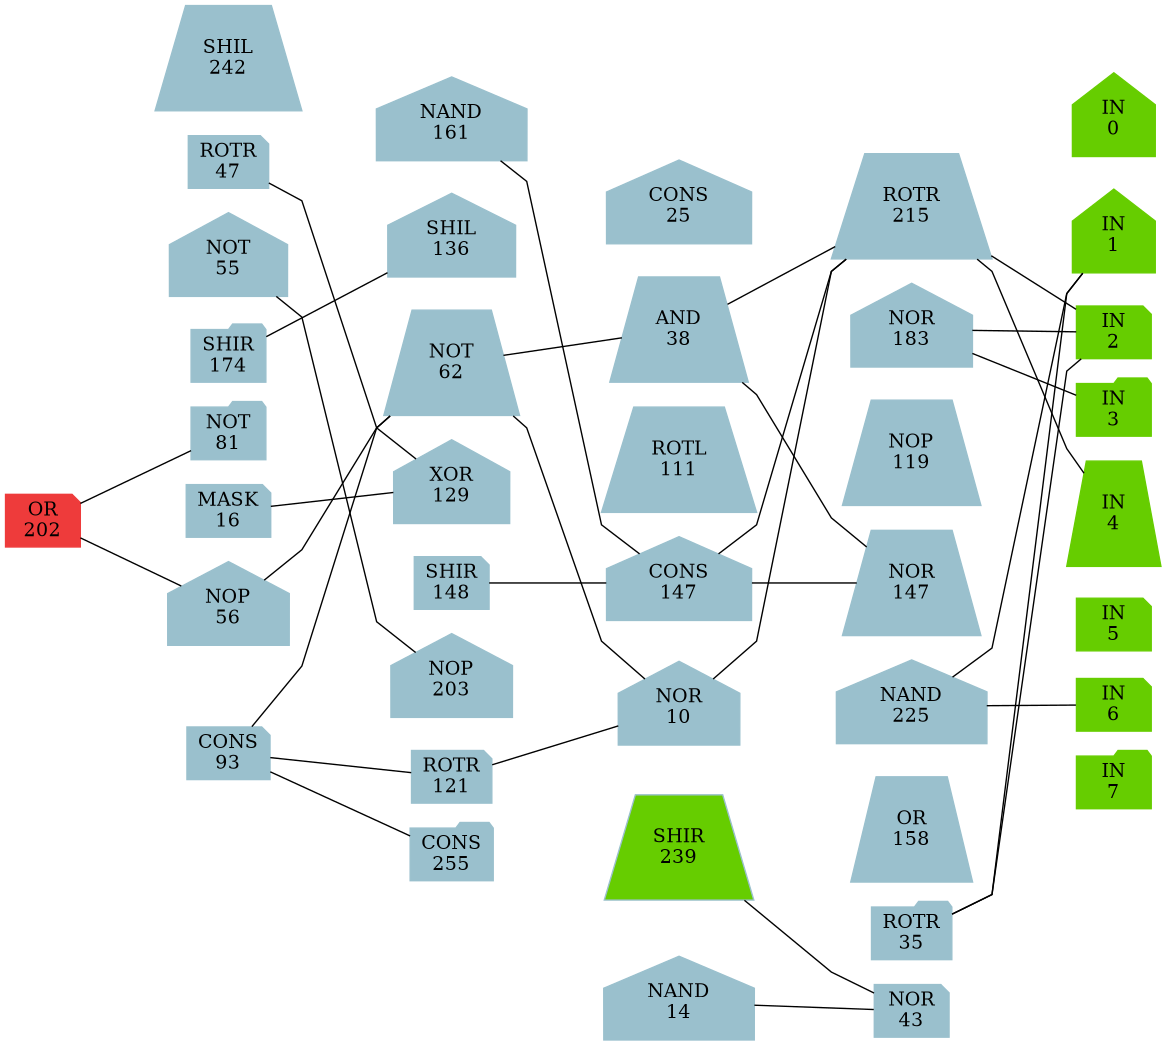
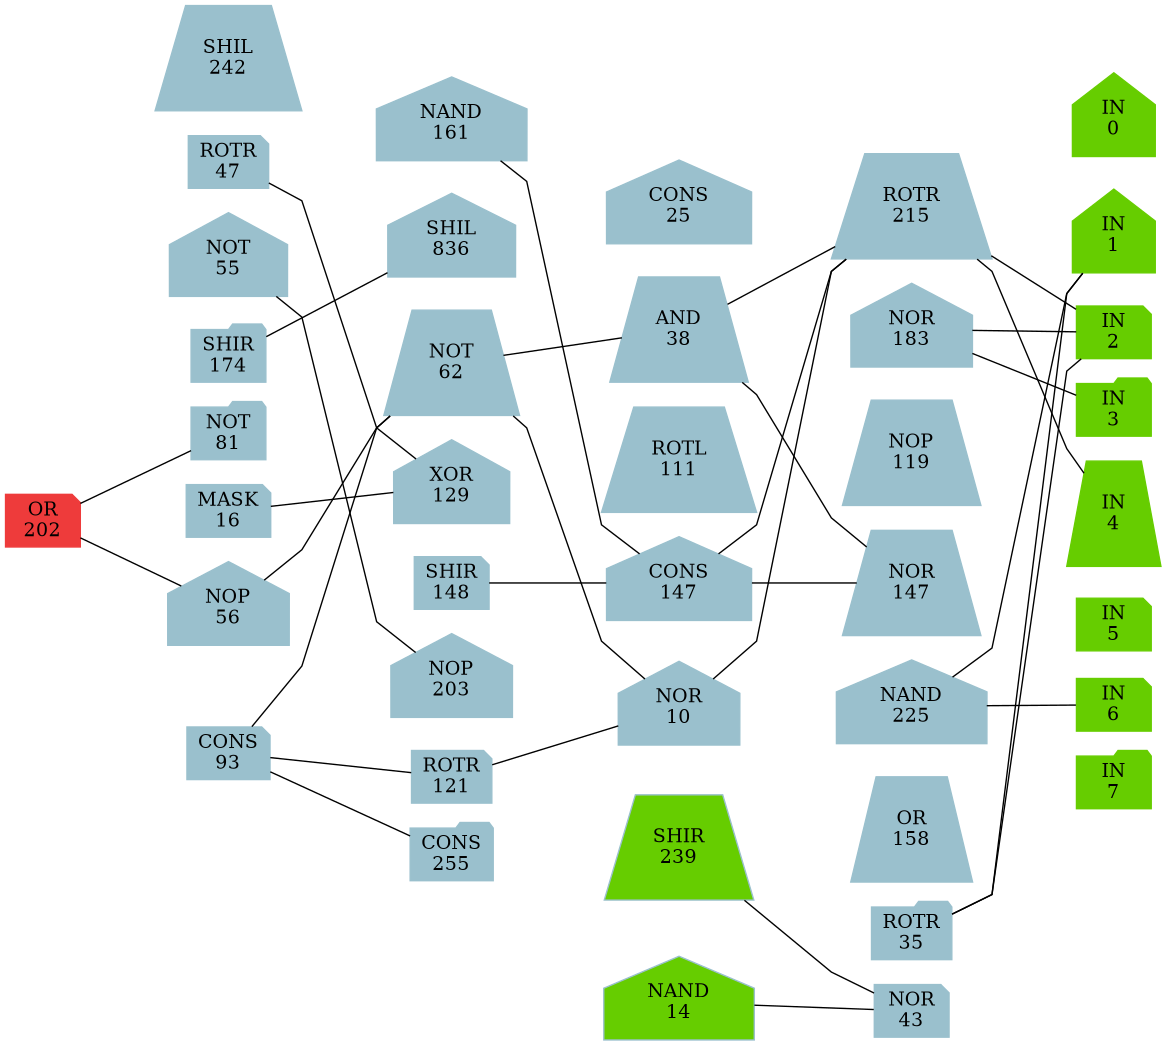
node "SHIL 136": label "SHIL 136" -> "SHIL 836"
node "NAND 14": fillcolor lightblue3 -> chartreuse3
